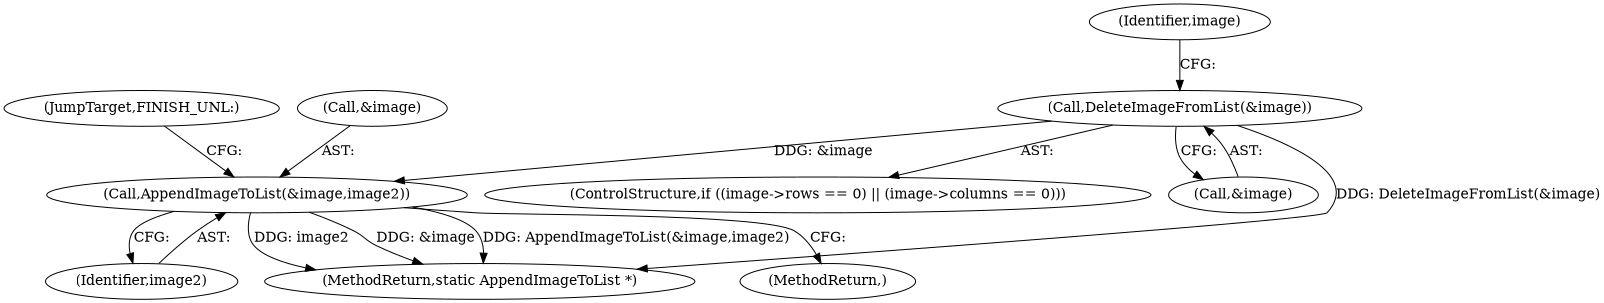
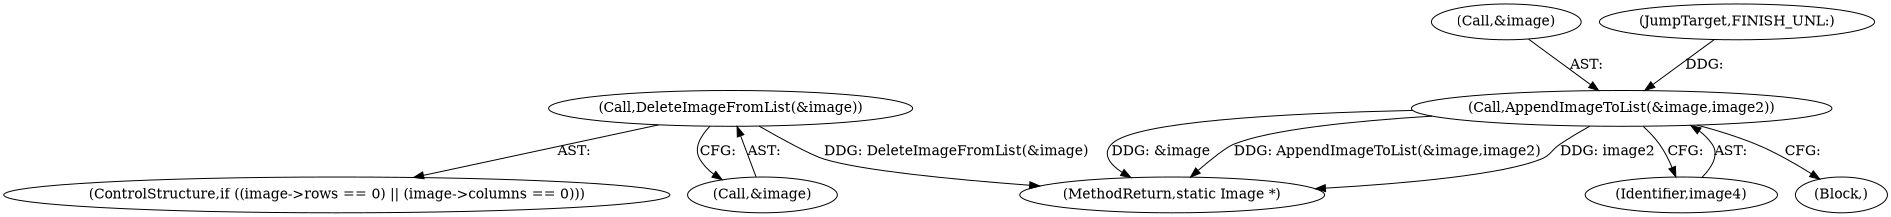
node "(Identifier,image)": removed
edge "(Call,DeleteImageFromList(&image))" -> "(Call,AppendImageToList(&image,image2))": removed, label "DDG: &image"
edge "(JumpTarget,FINISH_UNL:)" -> "(Call,AppendImageToList(&image,image2))": label "CFG: " -> "DDG: "
node "(Identifier,image2)": label "(Identifier,image2)" -> "(Identifier,image4)"
node "(MethodReturn,static AppendImageToList *)": label "(MethodReturn,static AppendImageToList *)" -> "(MethodReturn,static Image *)"
node "(MethodReturn,)": label "(MethodReturn,)" -> "(Block,)"
